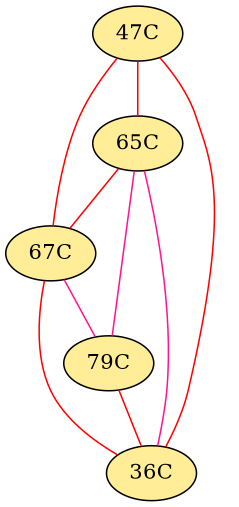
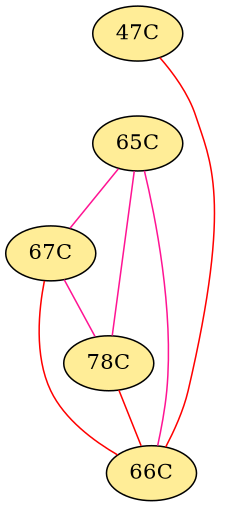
edge "47C" -- "65C": removed
edge "47C" -- "67C": removed
edge "65C" -- "67C": color red -> deeppink
node "79C": label "79C" -> "78C"
node "36C": label "36C" -> "66C"
